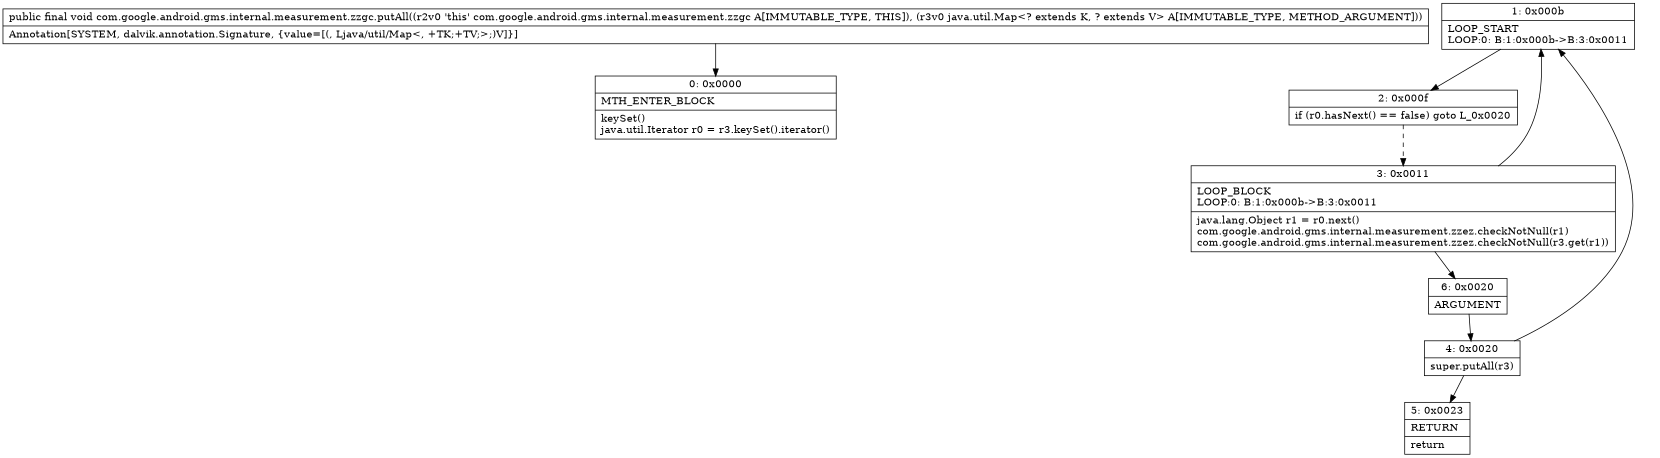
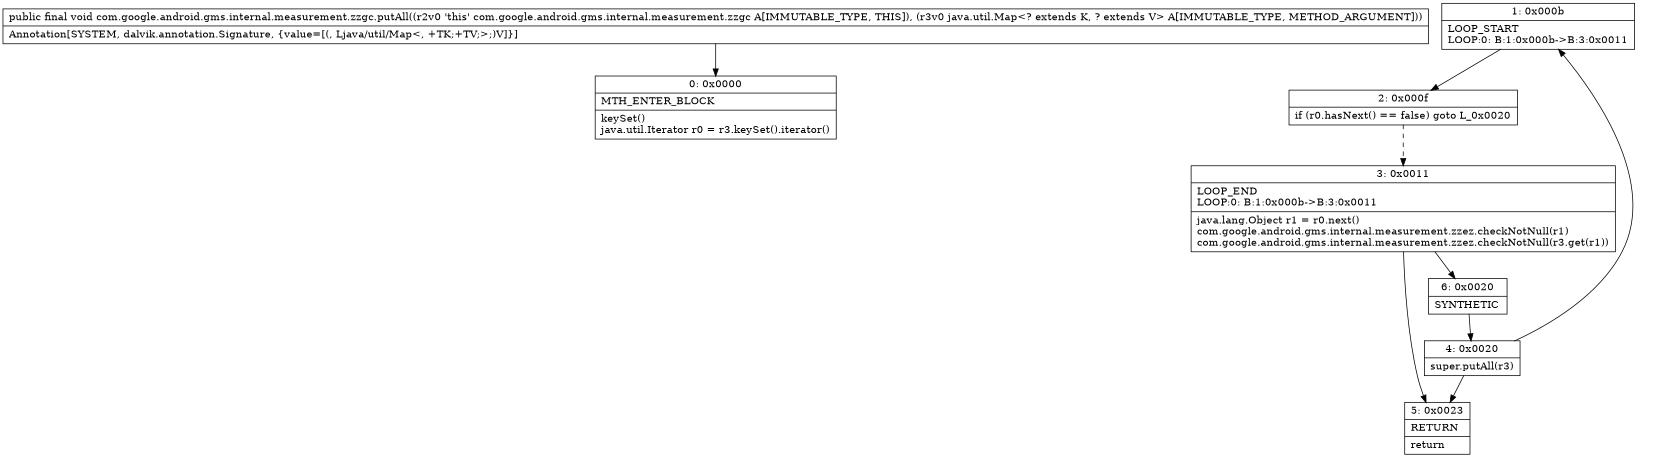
edge "3: 0x0011" -> "1: 0x000b": now "3: 0x0011" -> "5: 0x0023"
node "3: 0x0011": text "LOOP_BLOCK" -> "LOOP_END"
node "6: 0x0020": text "ARGUMENT" -> "SYNTHETIC"
